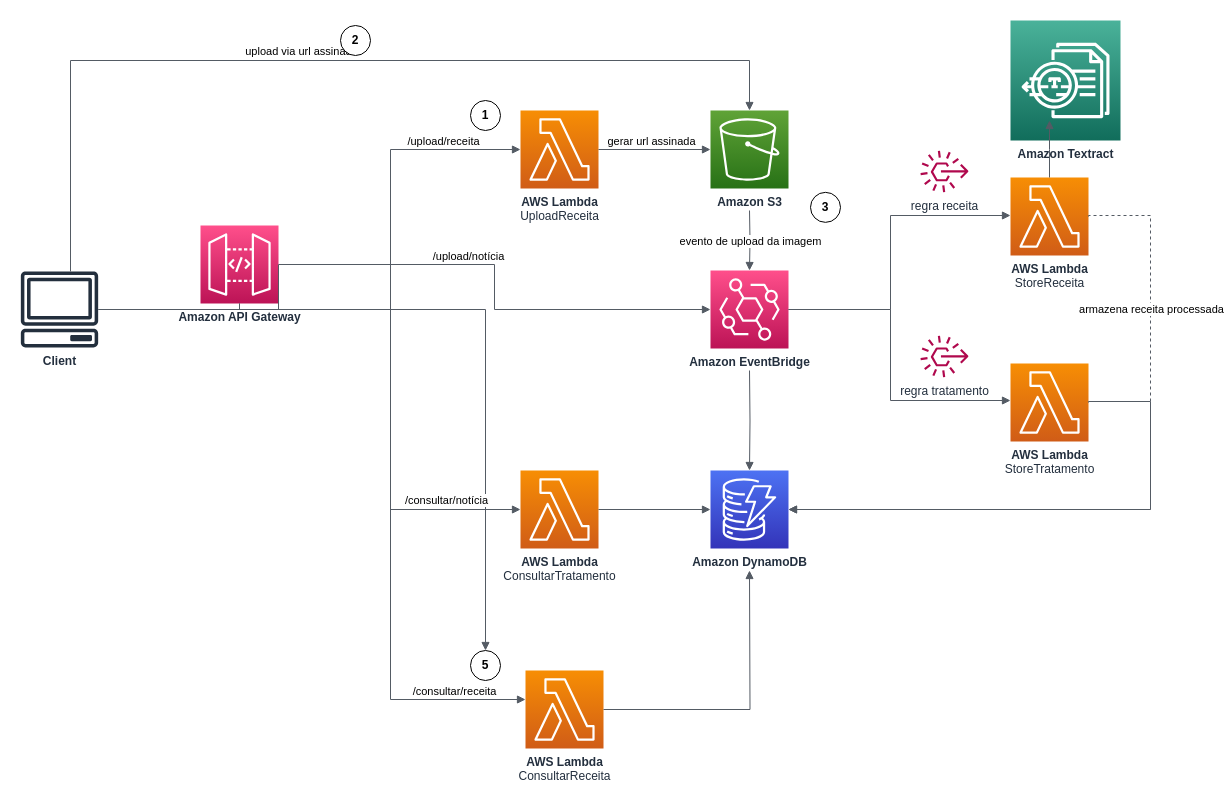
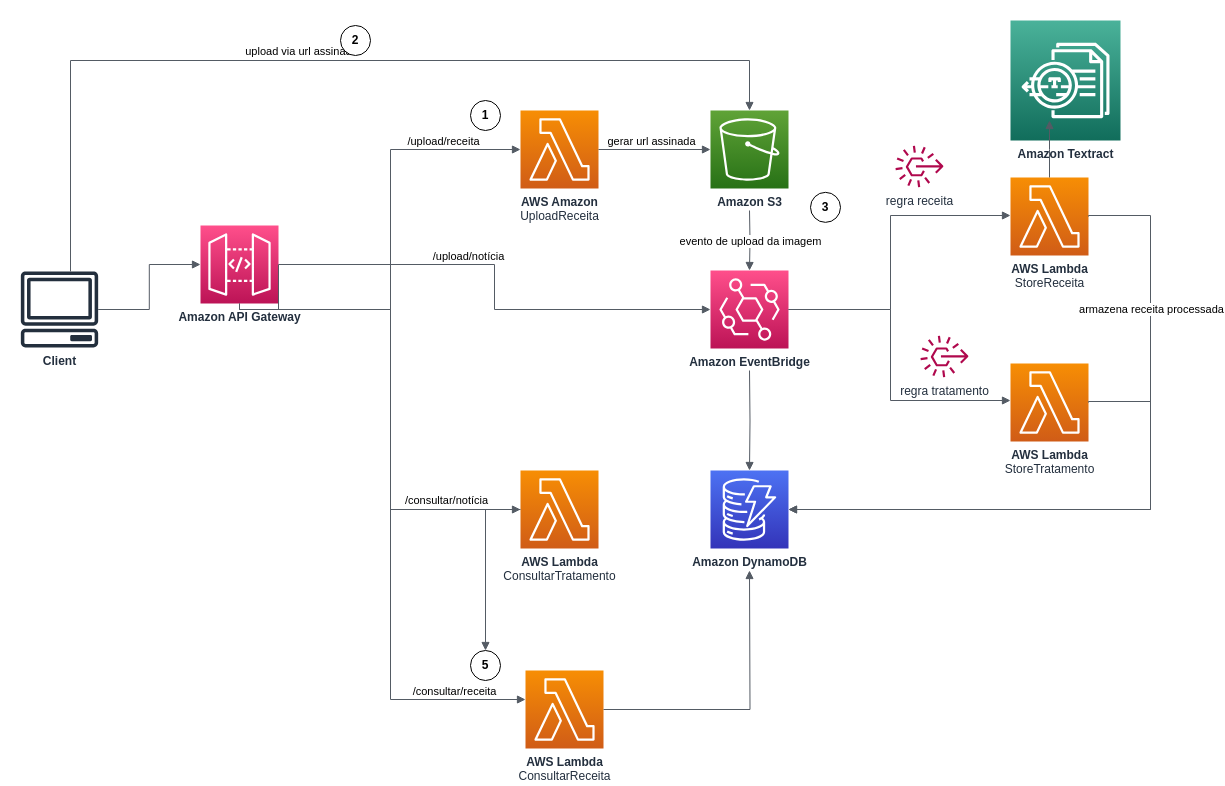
node "regra receita": moved (945, 171) -> (920, 166)
node "AWS Lambda UploadReceita": label "AWS Lambda UploadReceita" -> "AWS Amazon UploadReceita"
edge "AWS Lambda StoreReceita" -> "Amazon DynamoDB": style dashed -> solid
edge "Client" -> "5": now "Client" -> "Amazon API Gateway"
edge "AWS Lambda ConsultarTratamento" -> "Amazon DynamoDB": now "AWS Lambda ConsultarTratamento" -> "5"
